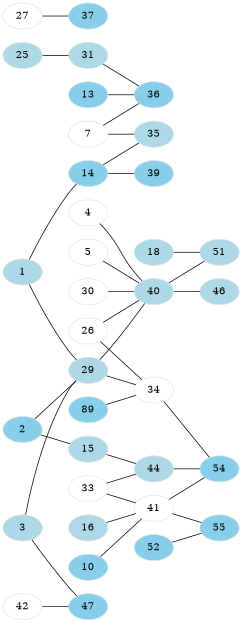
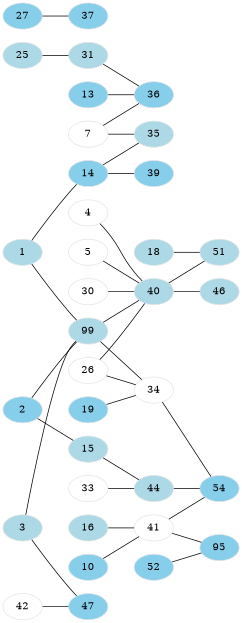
node "27": fillcolor white -> skyblue
node "29": label "29" -> "99"
node "89": label "89" -> "19"
edge "33" -- "41": removed
node "55": label "55" -> "95"
